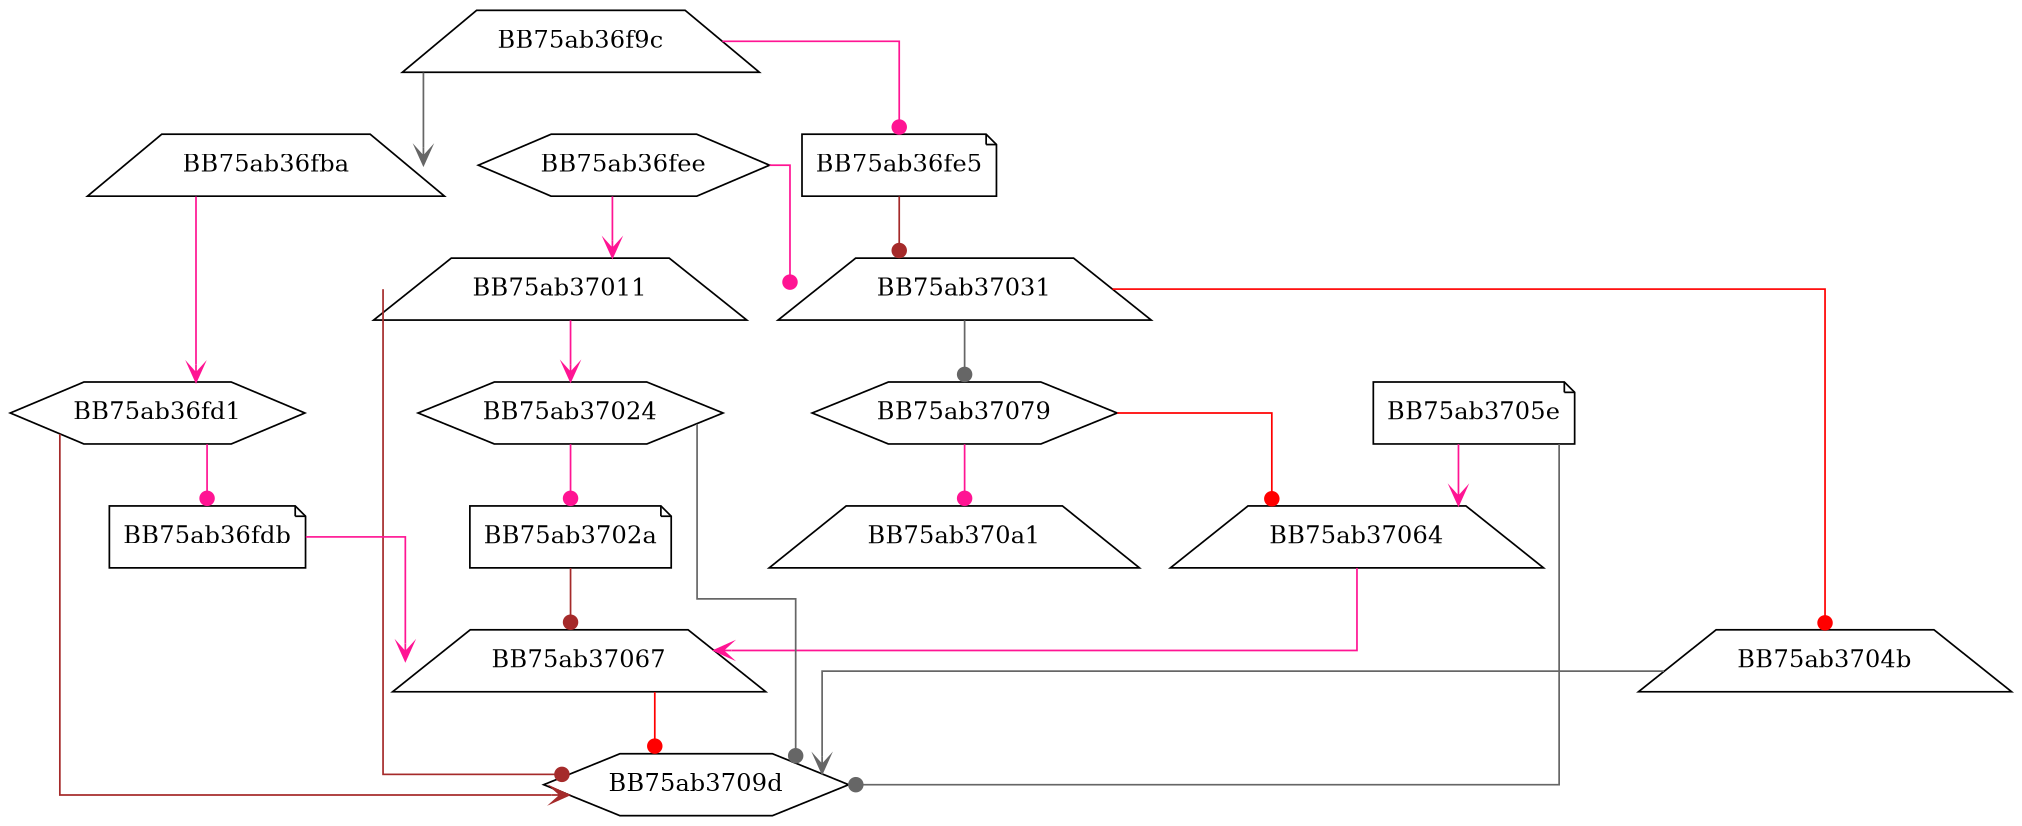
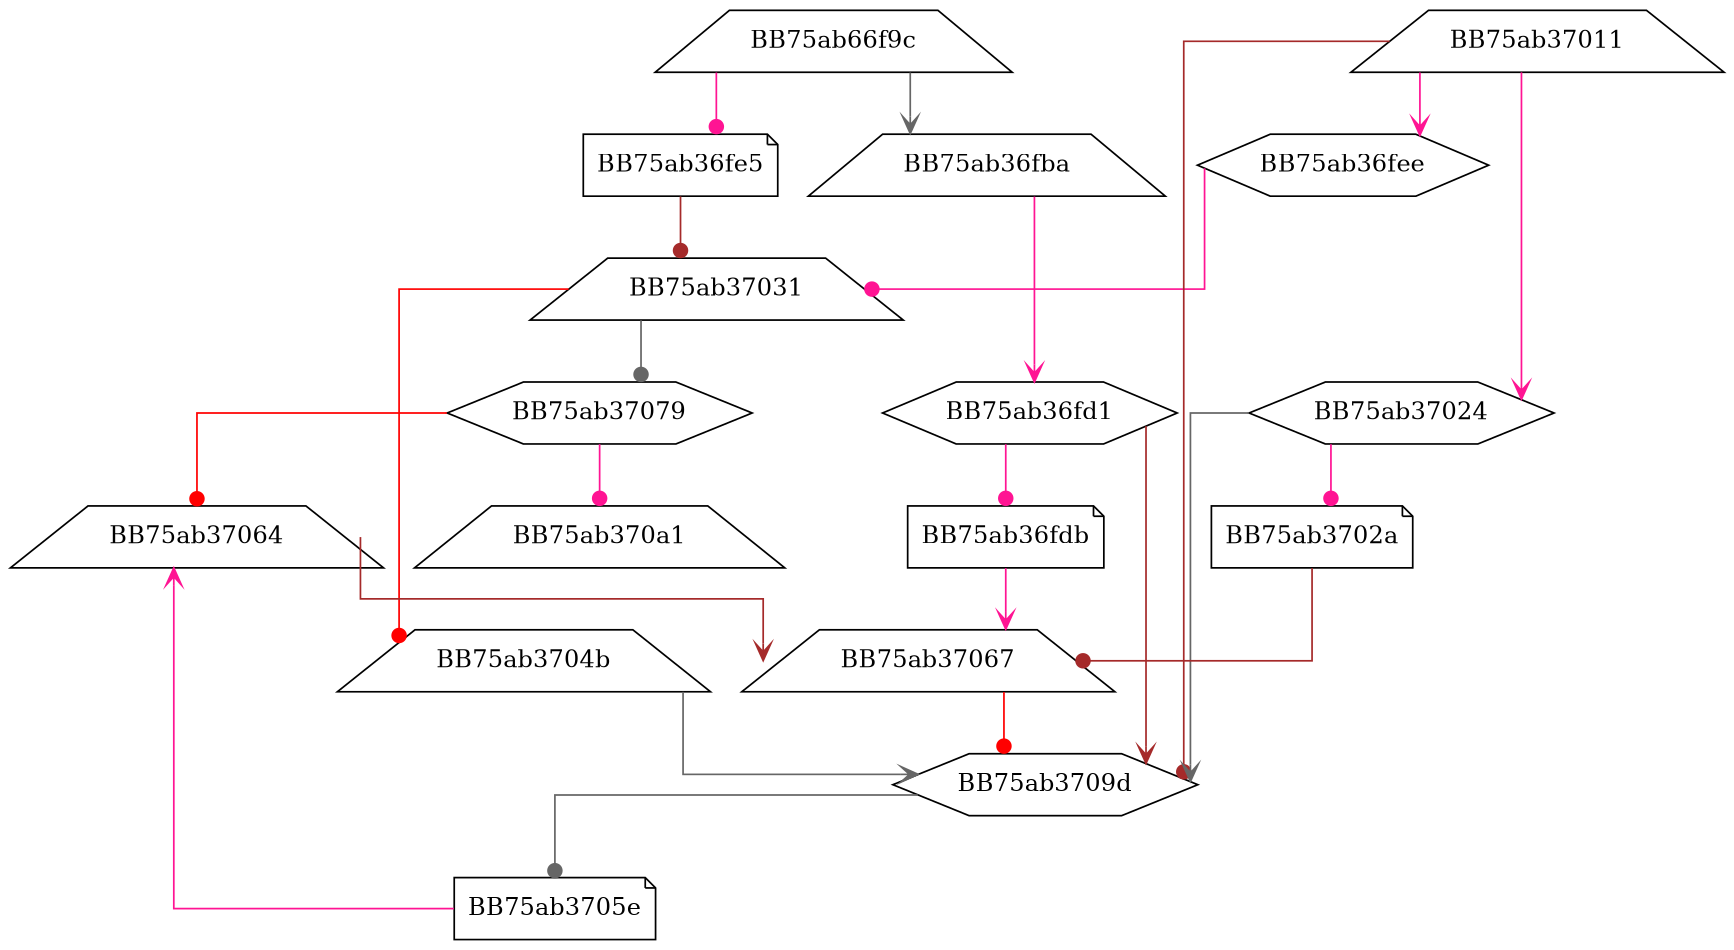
node "BB75ab36f9c": label "BB75ab36f9c" -> "BB75ab66f9c"
edge "BB75ab36fee" -> "BB75ab37011": reversed
edge "BB75ab37024" -> "BB75ab3709d": arrowhead dot -> vee
edge "BB75ab37064" -> "BB75ab37067": color deeppink -> brown
edge "BB75ab3705e" -> "BB75ab3709d": reversed
